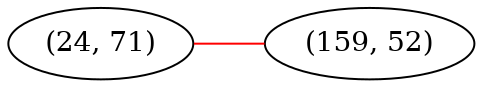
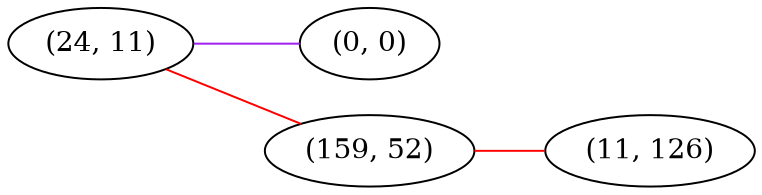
node "(24, 71)": label "(24, 71)" -> "(24, 11)"
node "(0, 0)": added
node "(11, 126)": added
